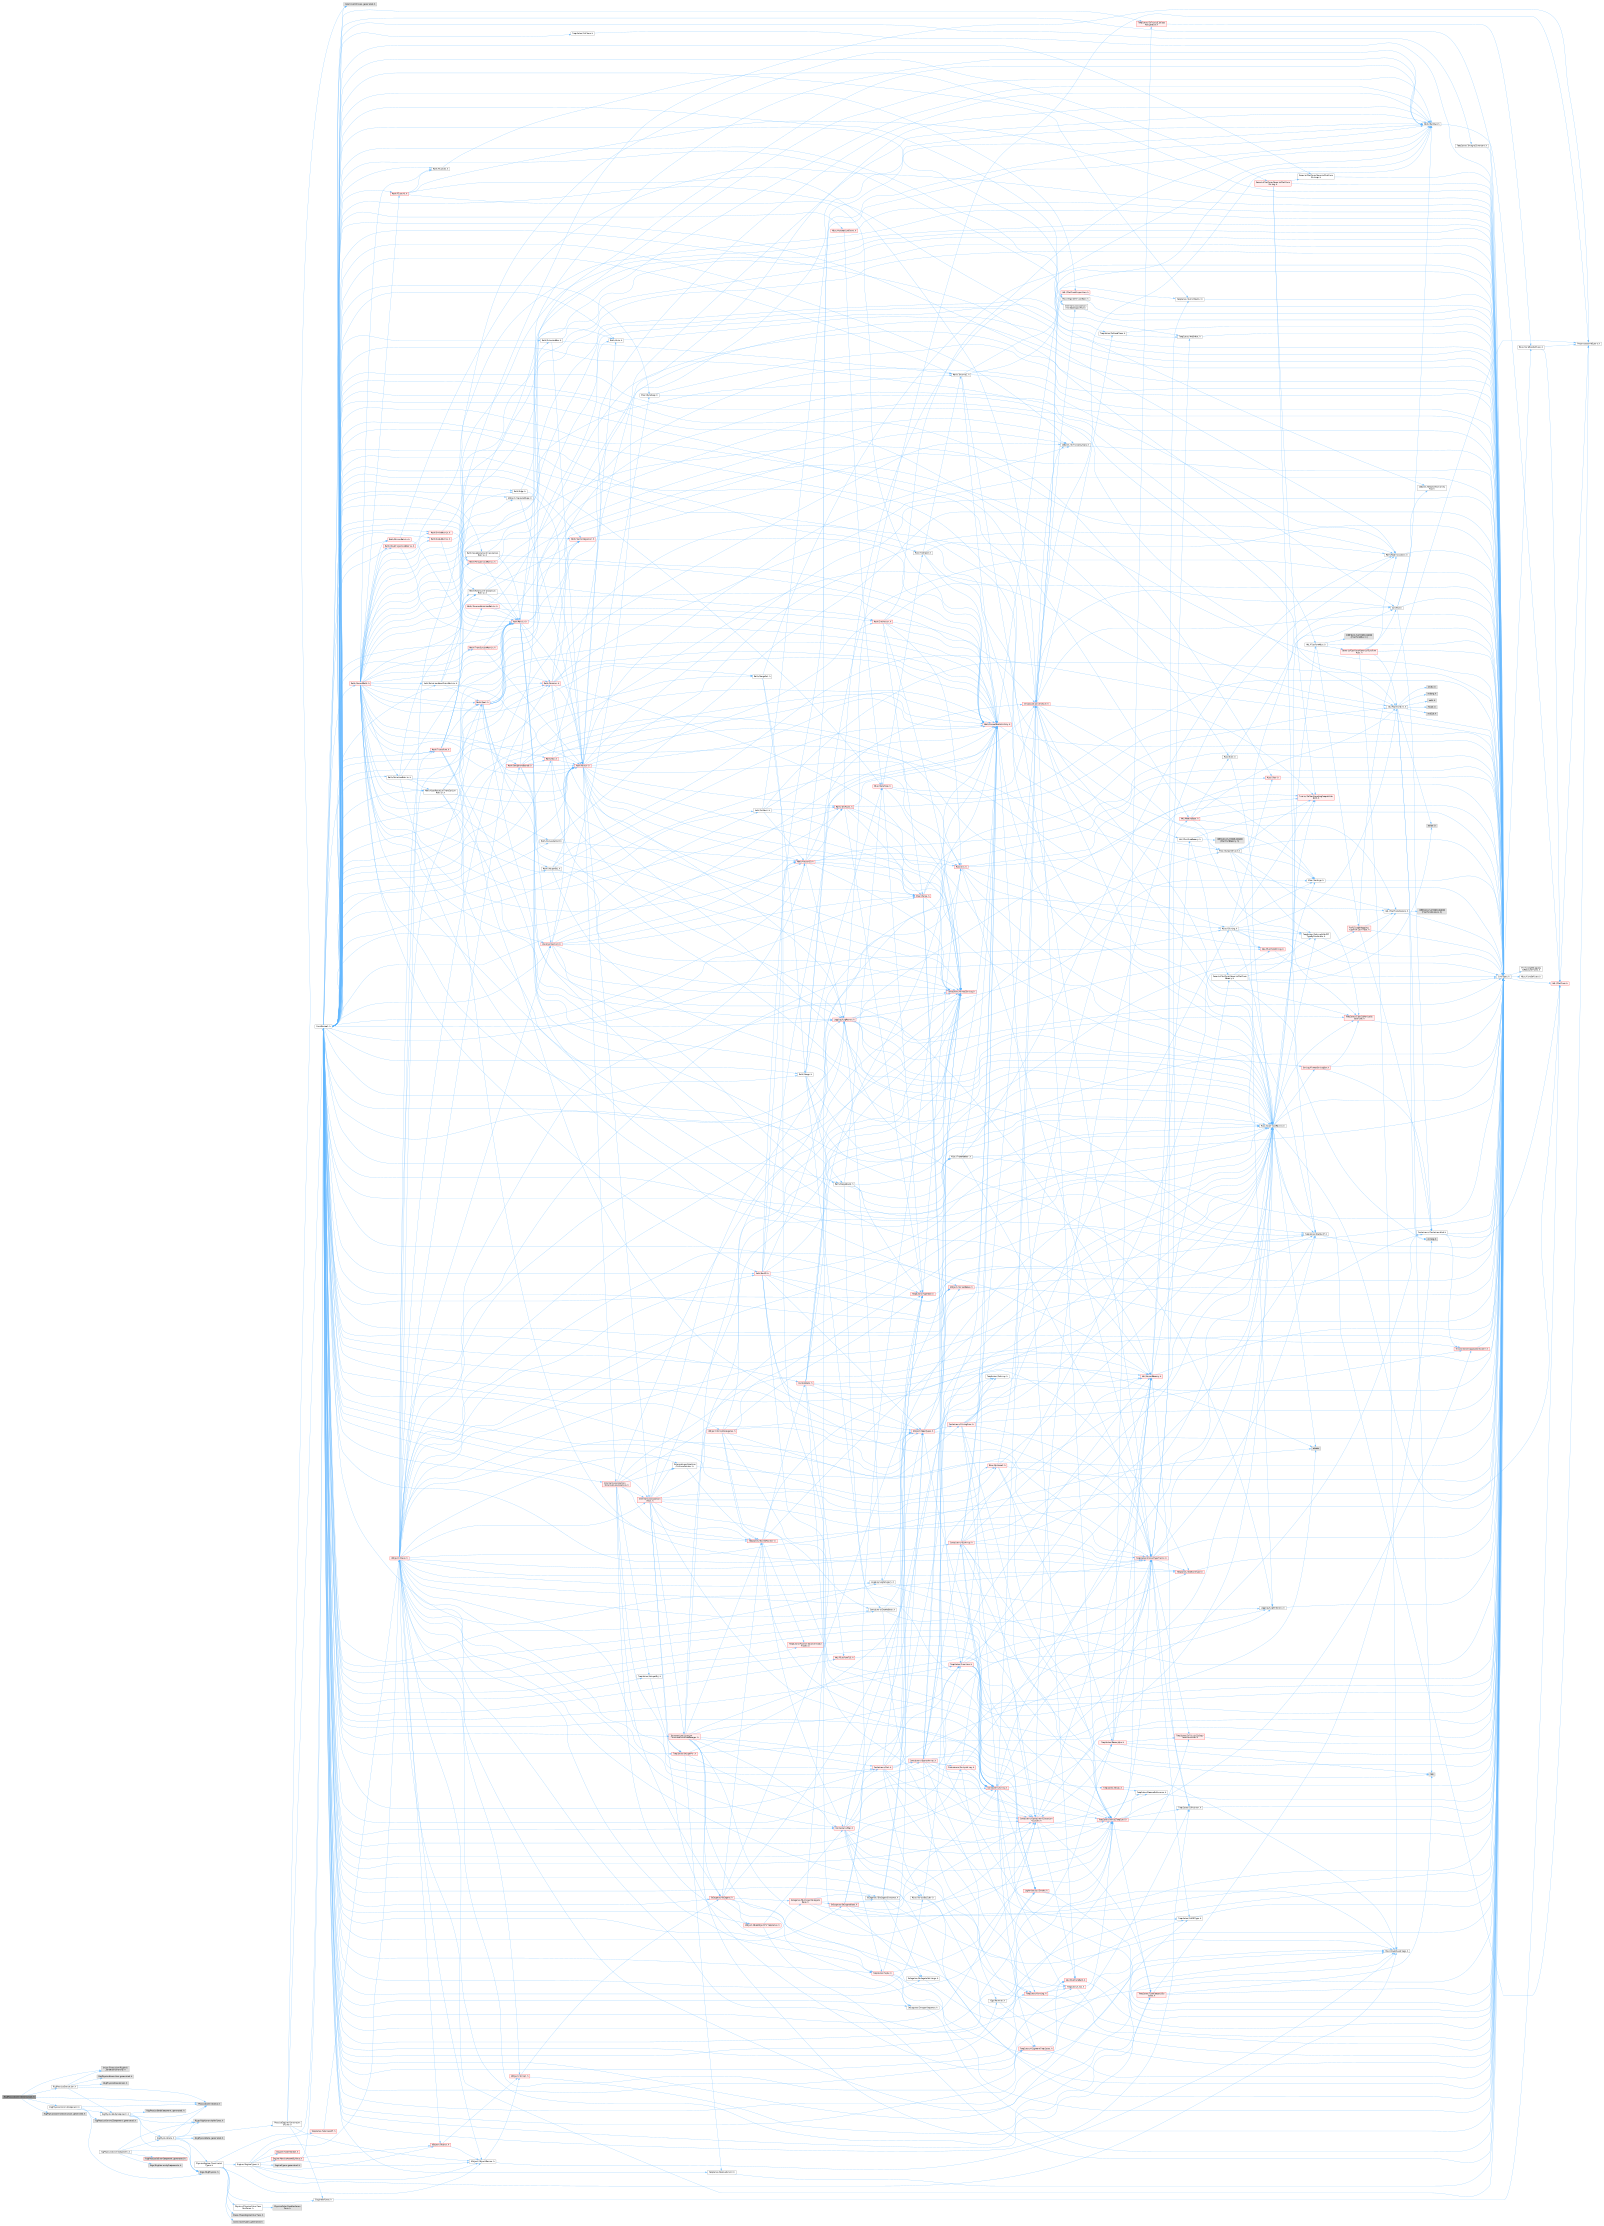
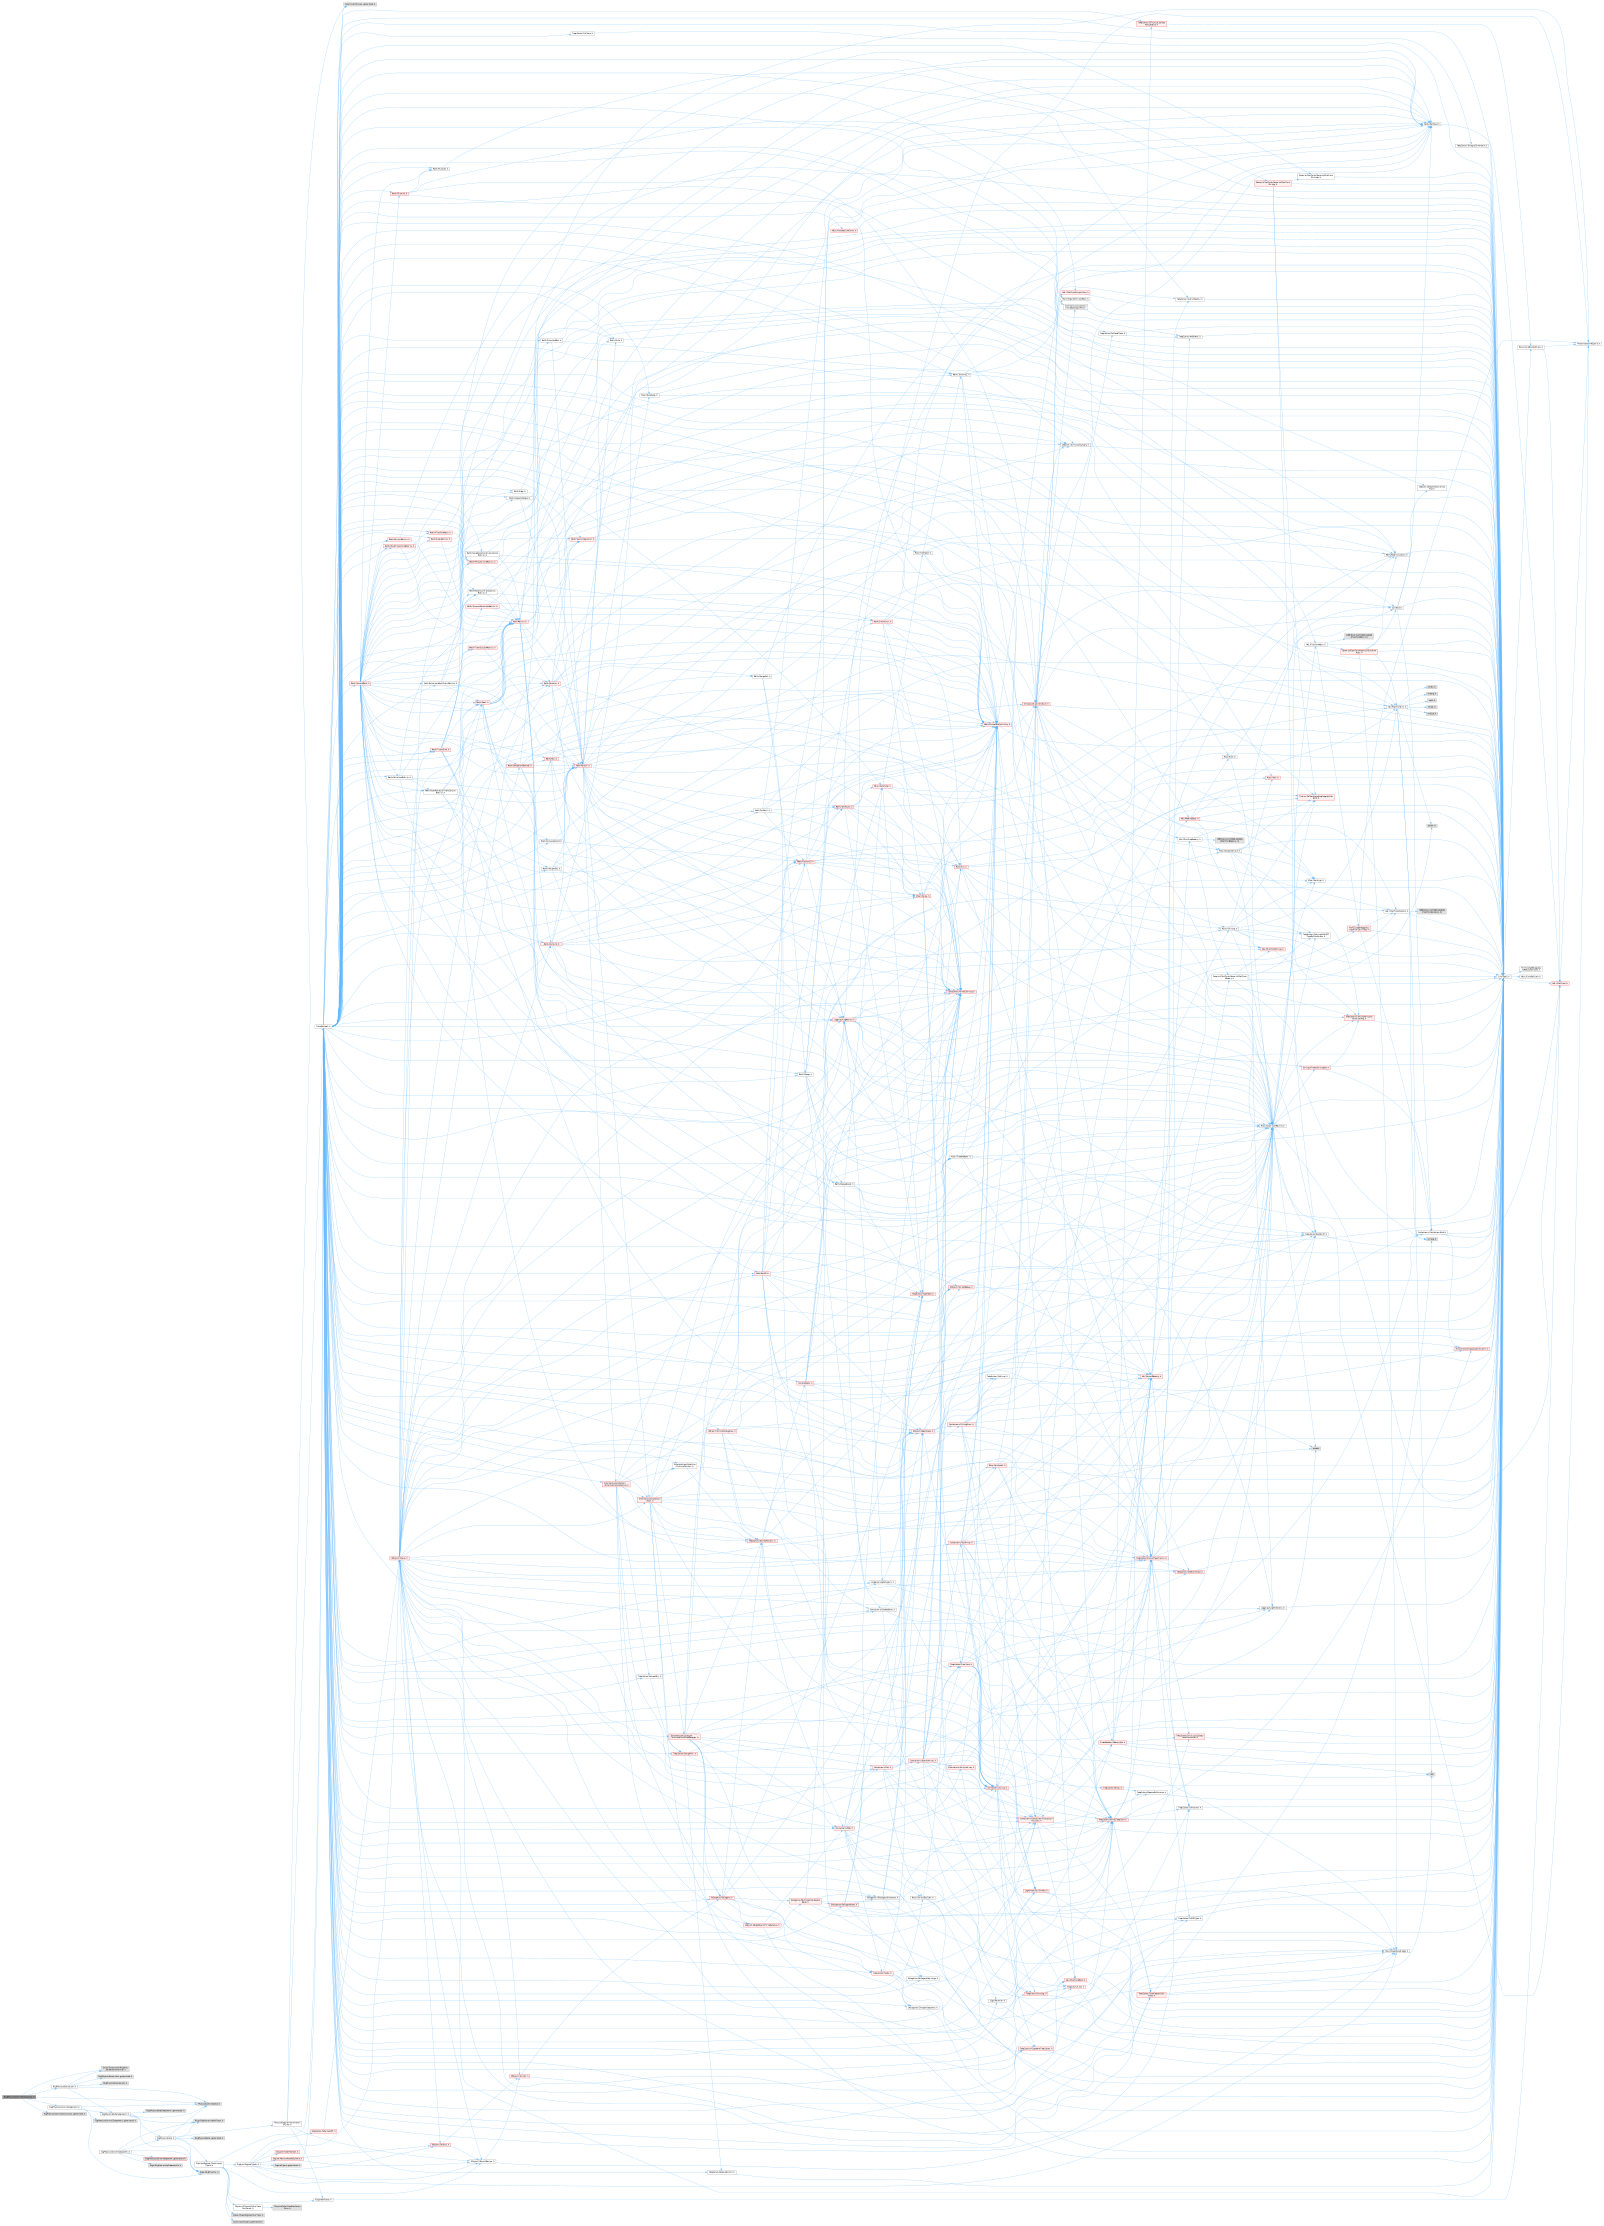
node "UObject/CapsuleShape.h": label "UObject/CapsuleShape.h" -> "Math/CapsuleShape.h"
edge "Misc/AutomationEvent.h" -> "Misc/DateTime.h": now "Math/IntPoint.h" -> "Misc/DateTime.h"
node "Math/OrthoMatrix.h": label "Math/OrthoMatrix.h" -> "Math/PlatformMisc.h"
edge "Math/IntVector.h" -> "Serialization/Archive.h": now "Math/RangeSet.h" -> "Serialization/Archive.h"
node "VarArgs/Vector4.h": label "VarArgs/Vector4.h" -> "Math/Vector4.h"
node "Templates/IsValidVariadic DateTime.h": label "Templates/IsValidVariadic DateTime.h" -> "Templates/IsValidVariadic FunctionArg.h"
node "Templates/PointerIsConvertible FromTo.h": removed
node "HAL/PlatformTLS.h": removed
node "Templates/MemoryOps.h": label "Templates/MemoryOps.h" -> "FrameNumber/MemoryOps.h"
